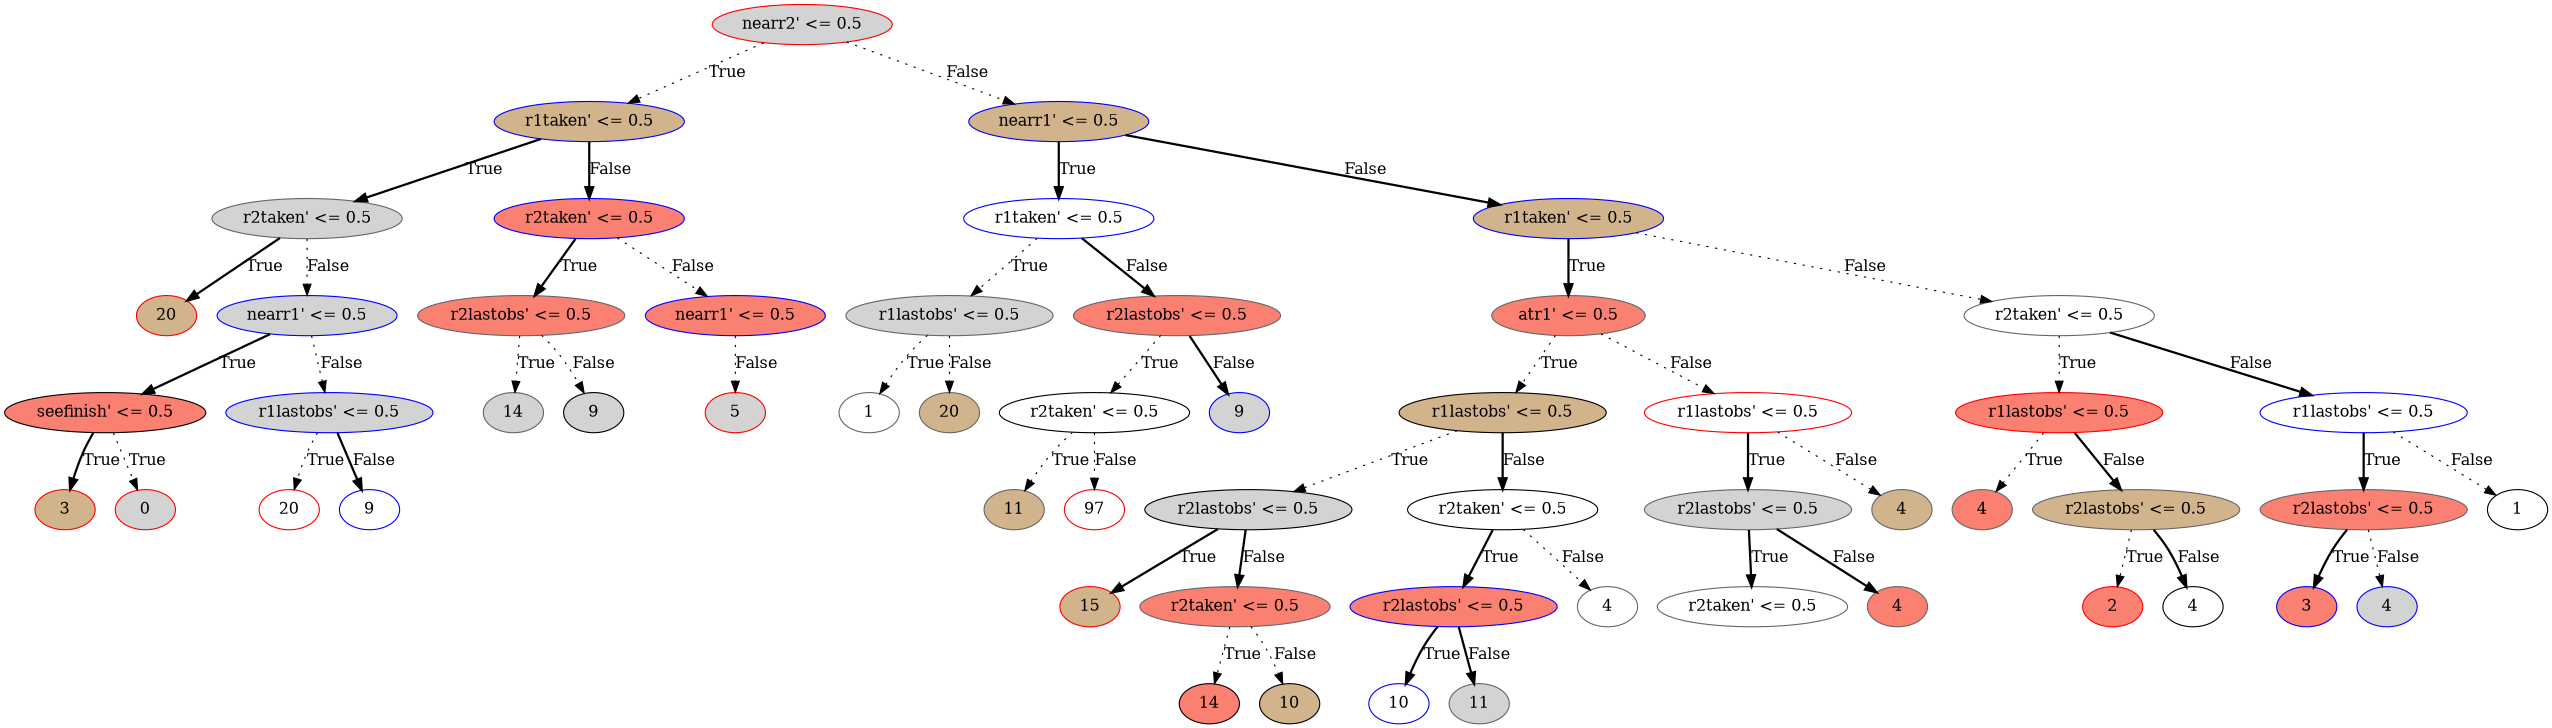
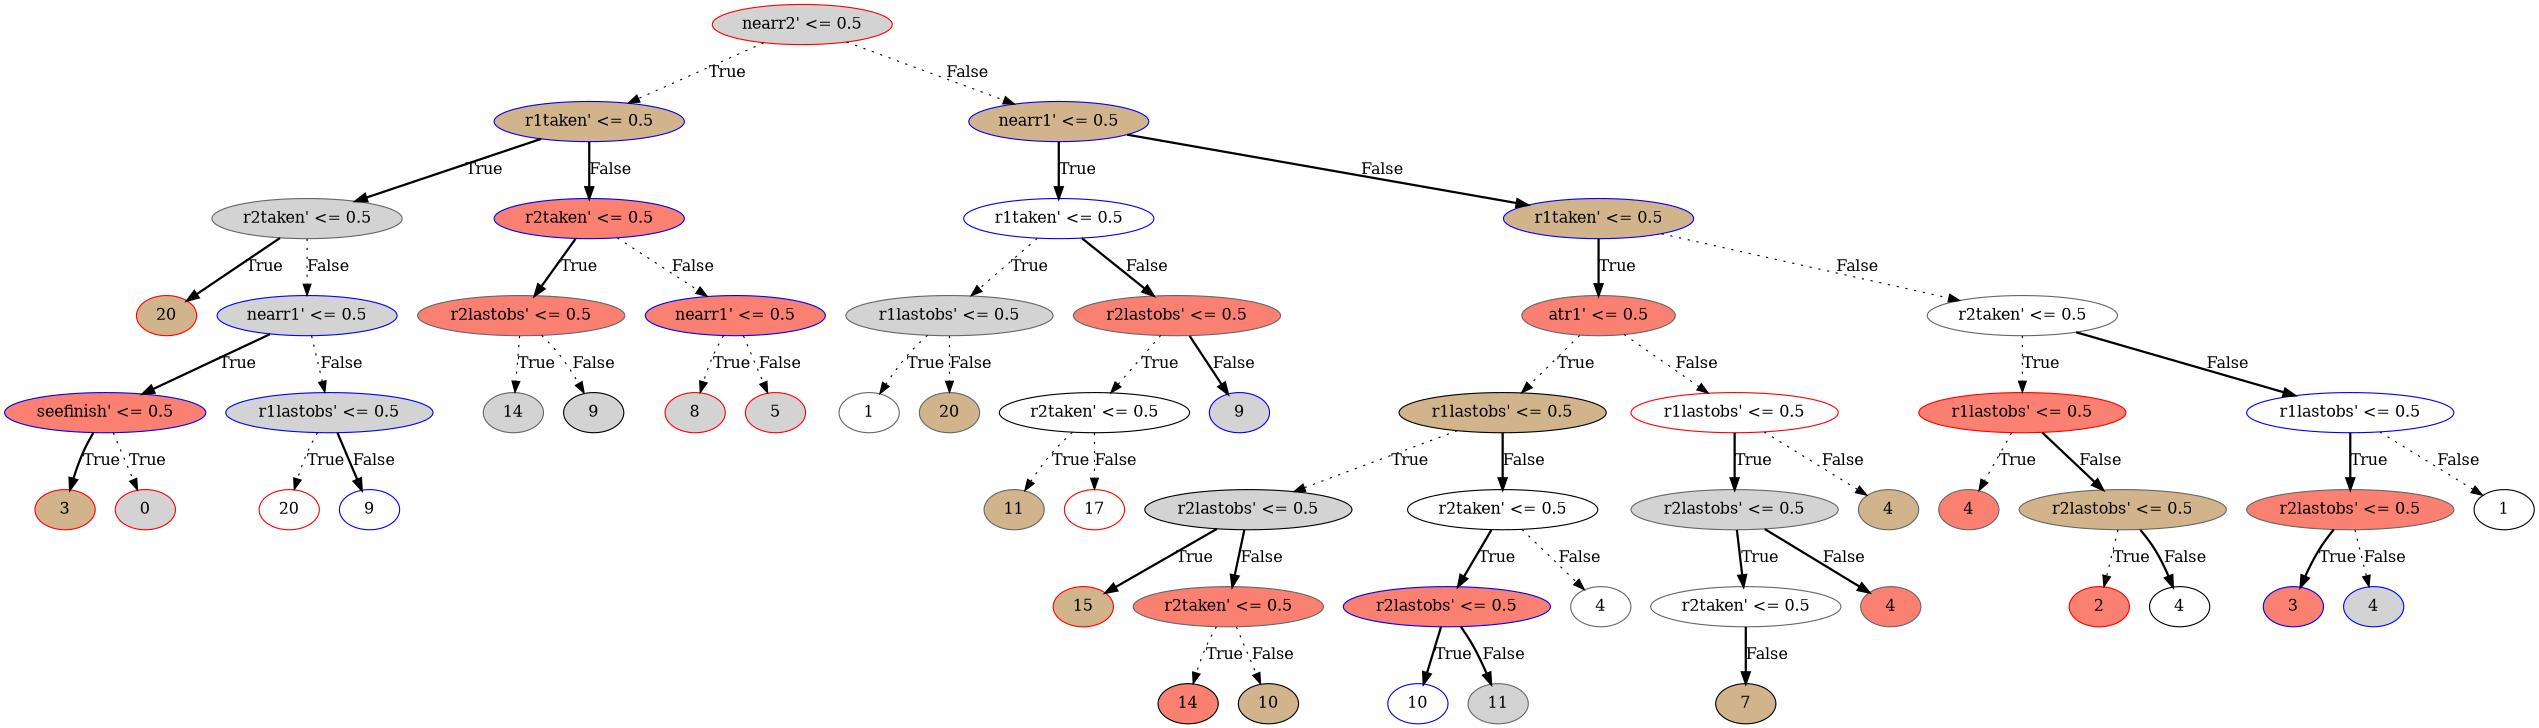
node "seefinish' <= 0.5": color black -> blue
node "8": added
node "97": label "97" -> "17"
node "7": added
